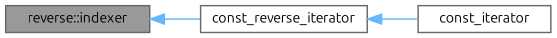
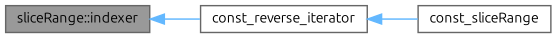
node "reverse::indexer": label "reverse::indexer" -> "sliceRange::indexer"
node "const_iterator": label "const_iterator" -> "const_sliceRange"
